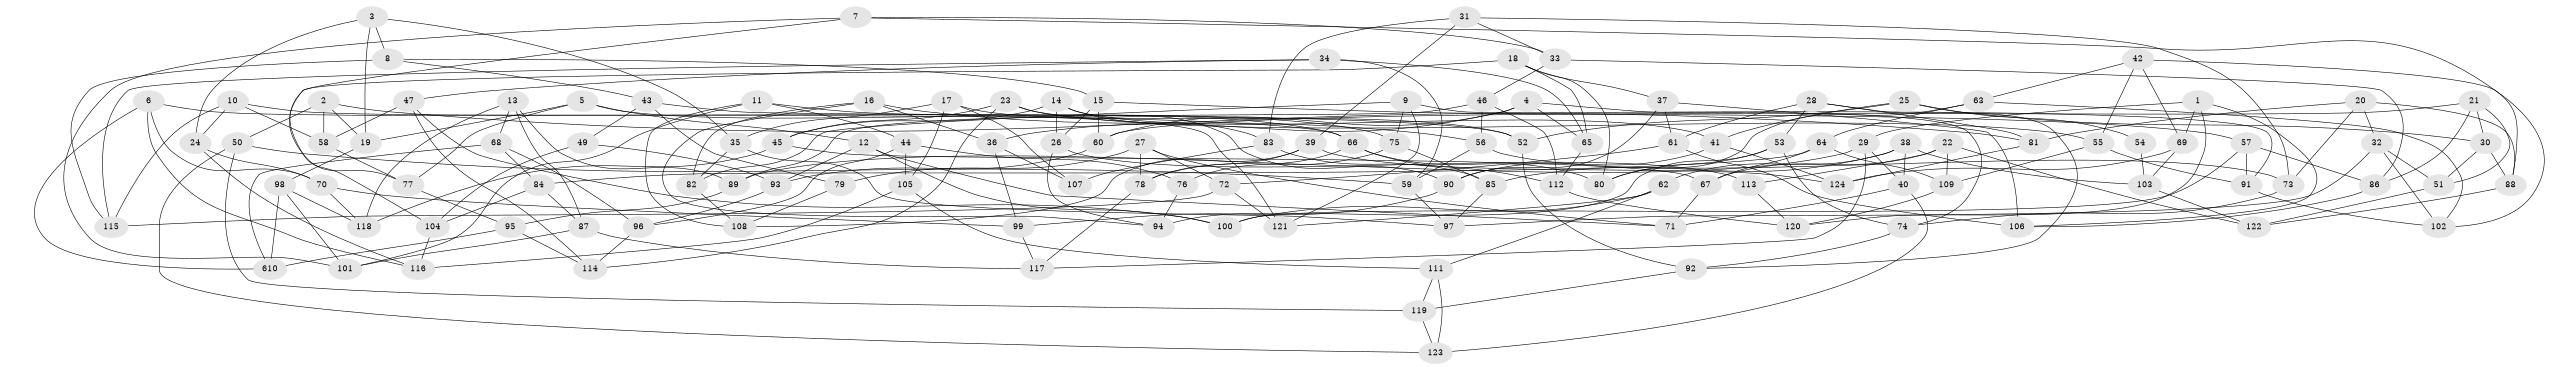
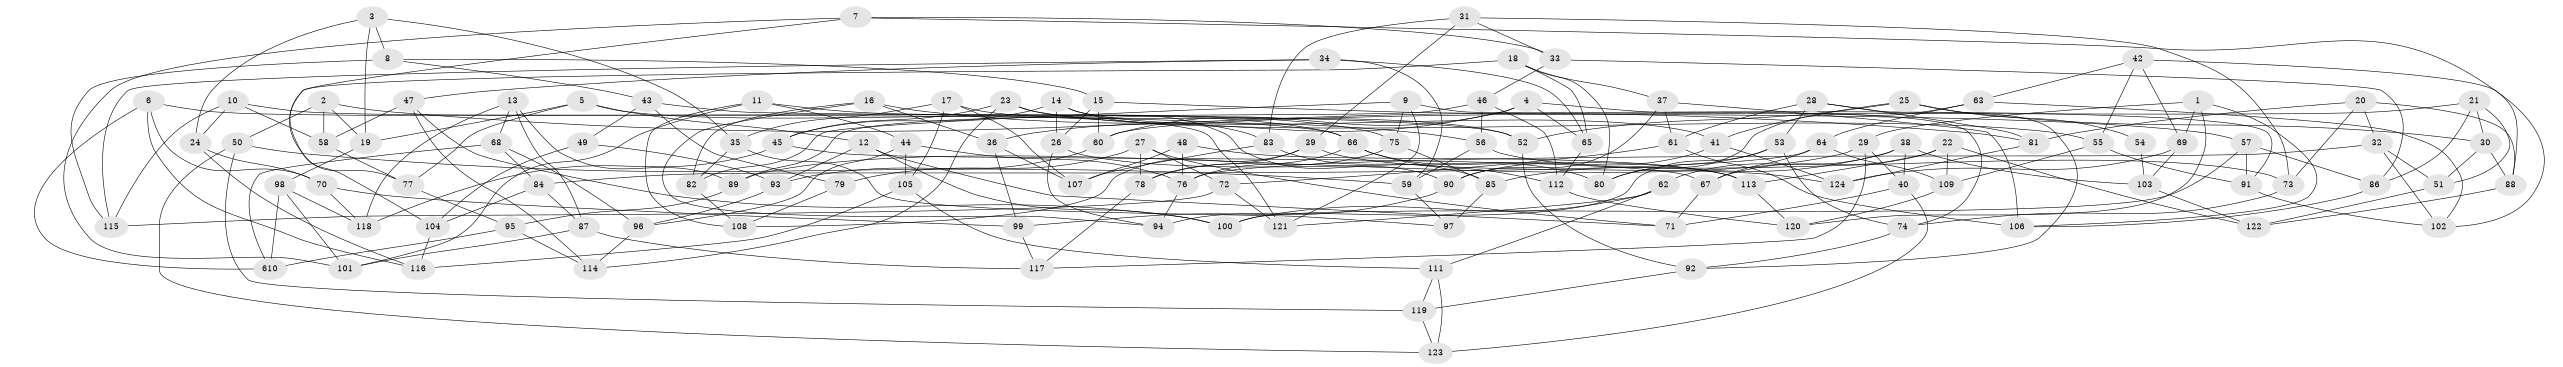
node "48": added
edge "32" -- "97": now "32" -- "76"
